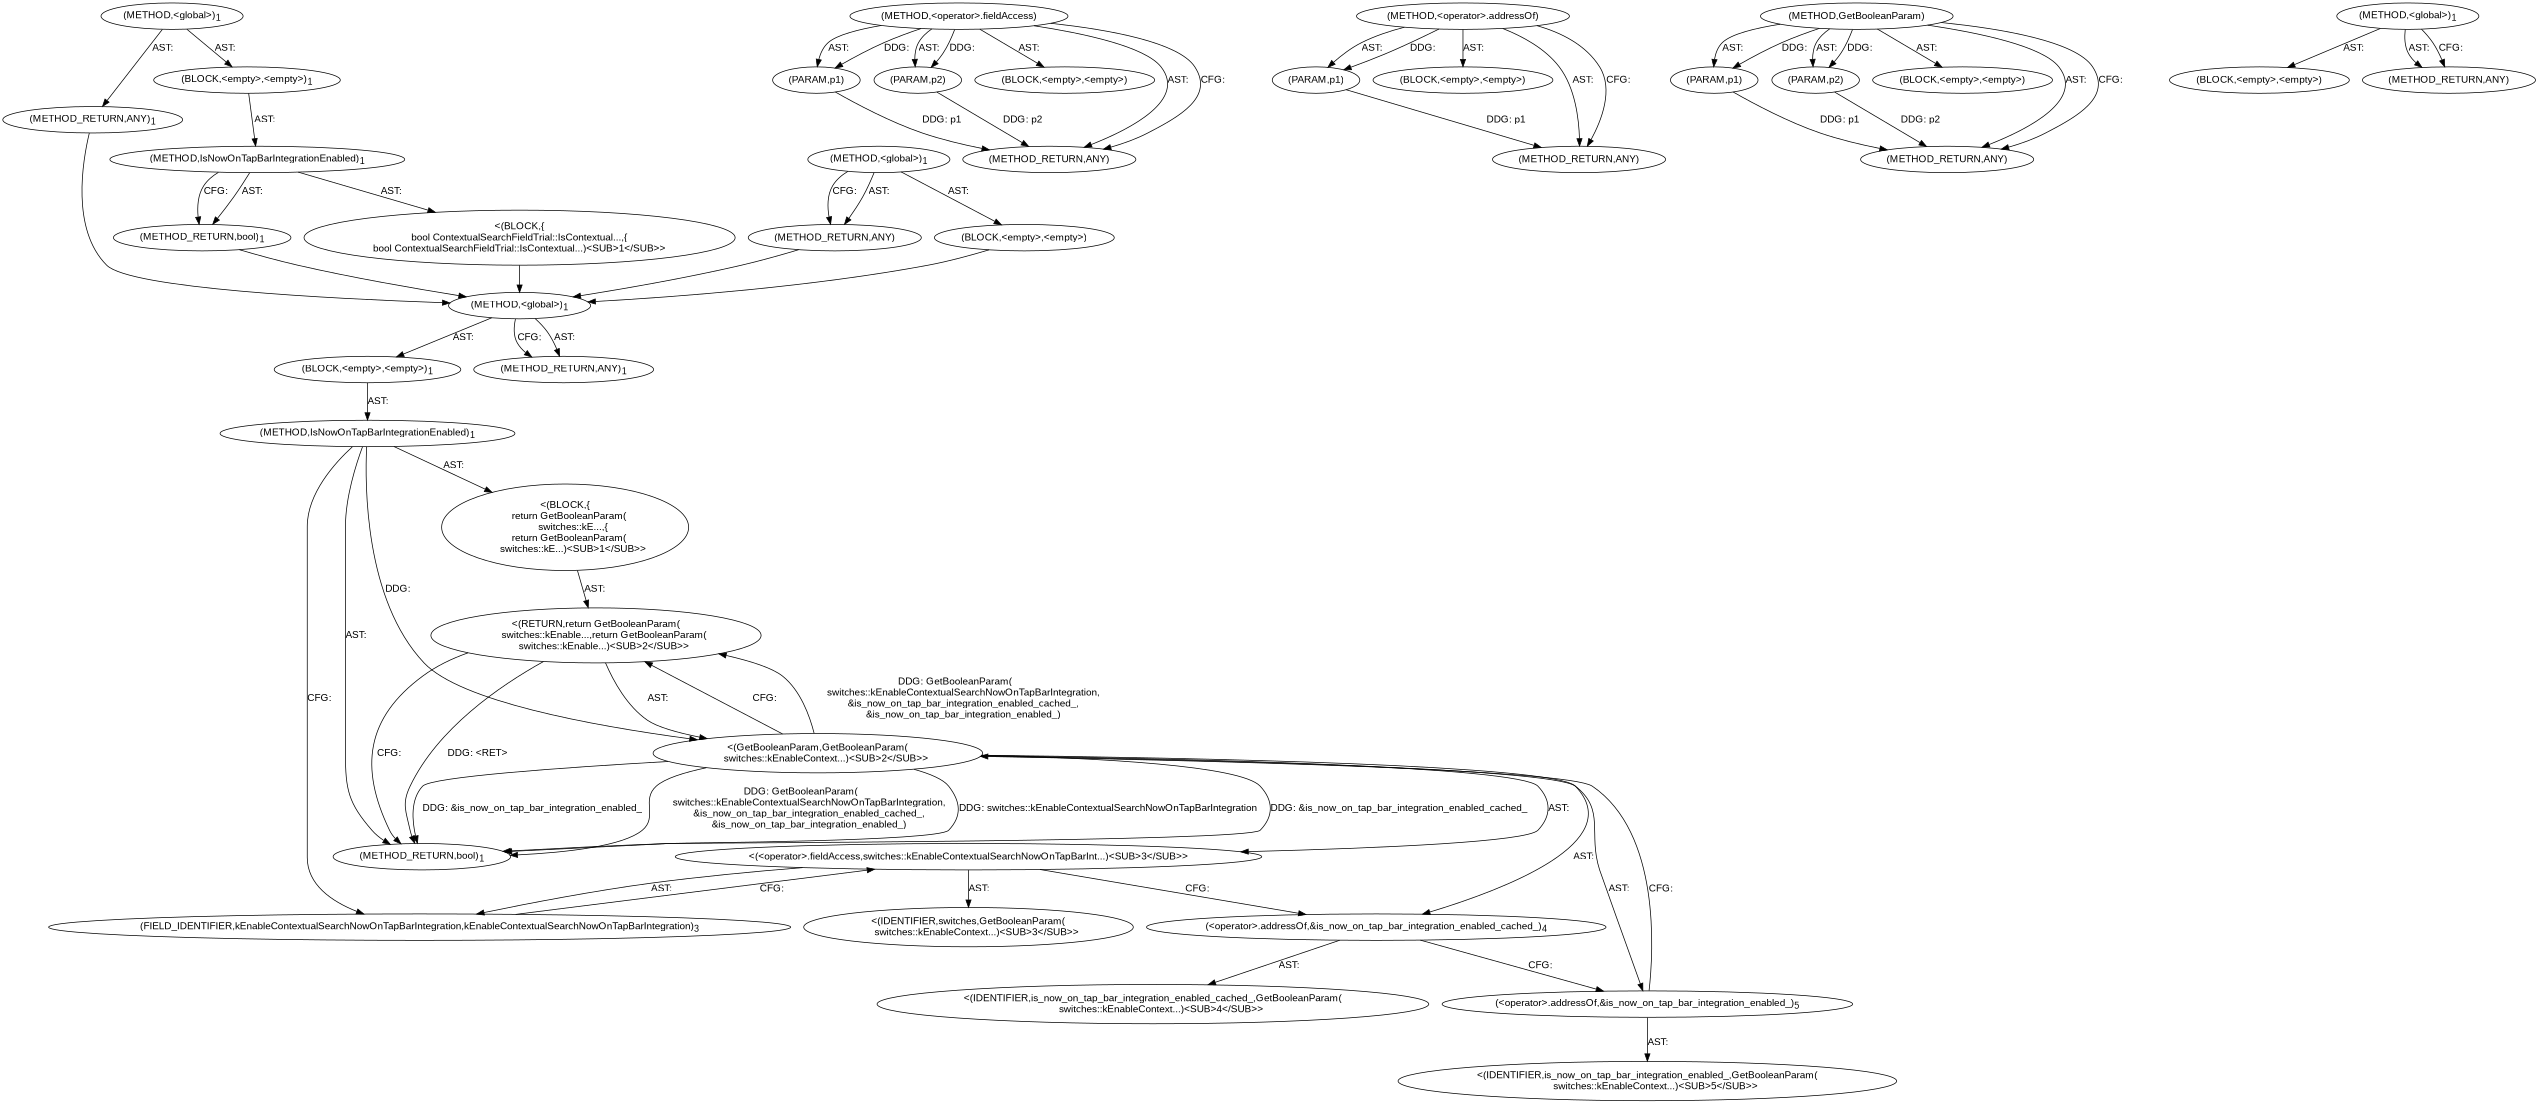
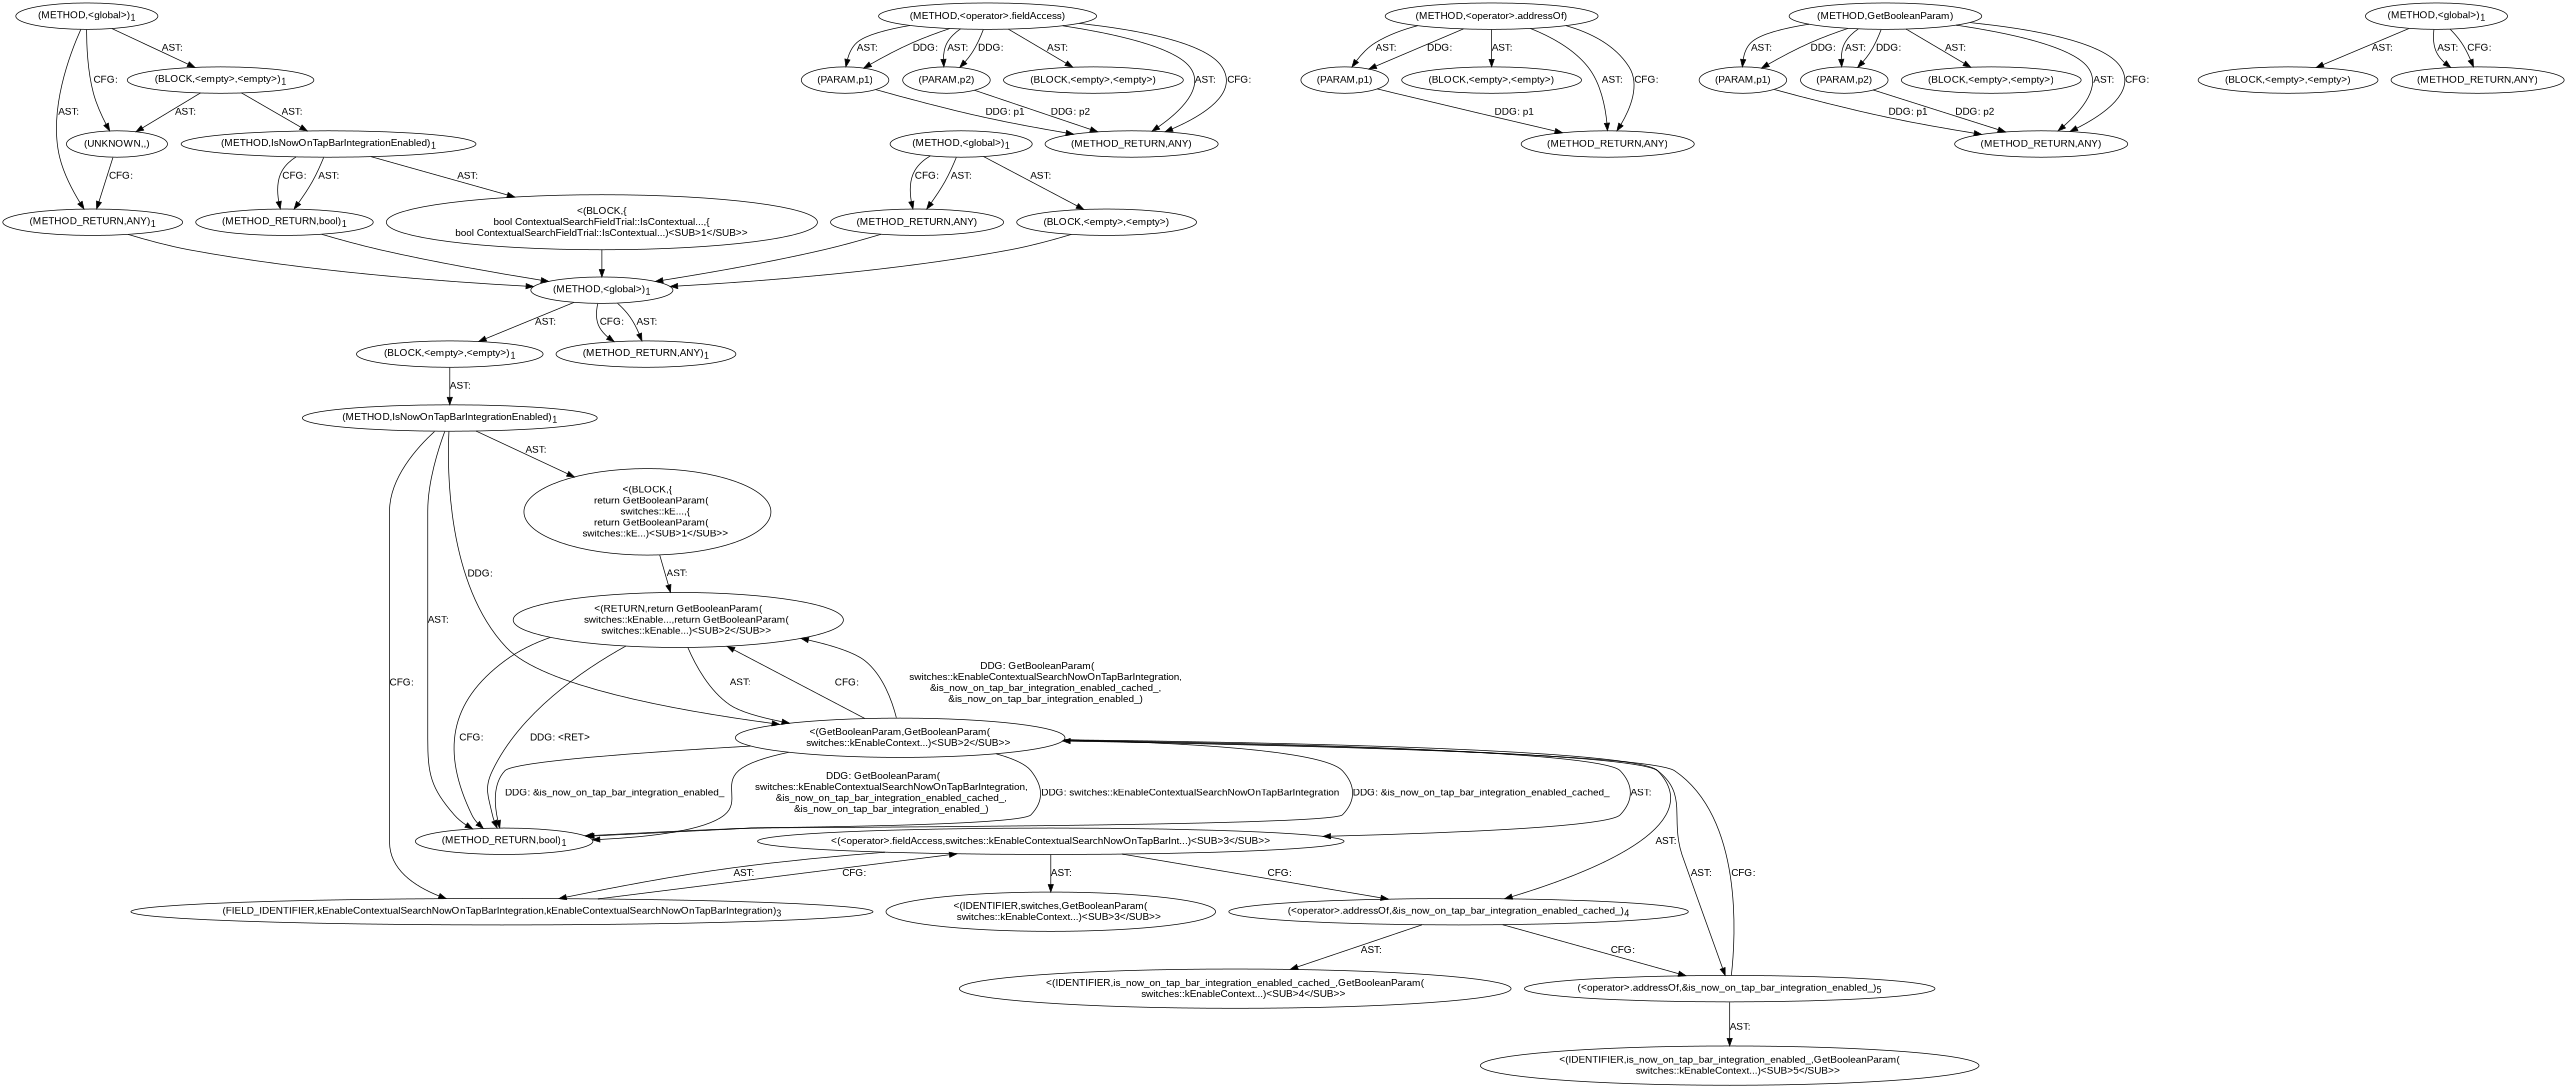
node "(UNKNOWN,,)": added
